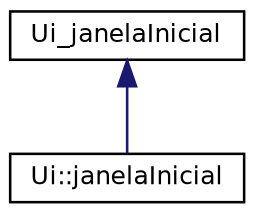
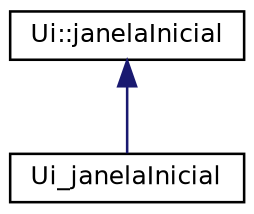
edge "Ui::janelaInicial" -> "Ui_janelaInicial": reversed
